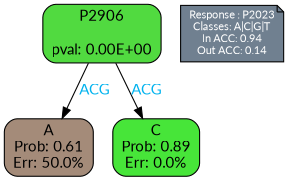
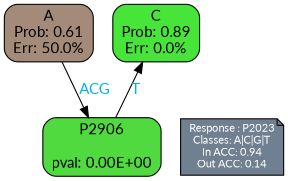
edge "P2906 pval: 0.00E+00" -> "A Prob: 0.61 Err: 50.0%": reversed
edge "P2906 pval: 0.00E+00" -> "C Prob: 0.89 Err: 0.0%": label "ACG" -> "T"
